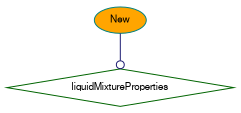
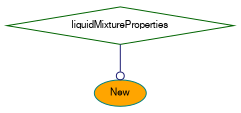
edge "New" -> "liquidMixtureProperties": reversed
